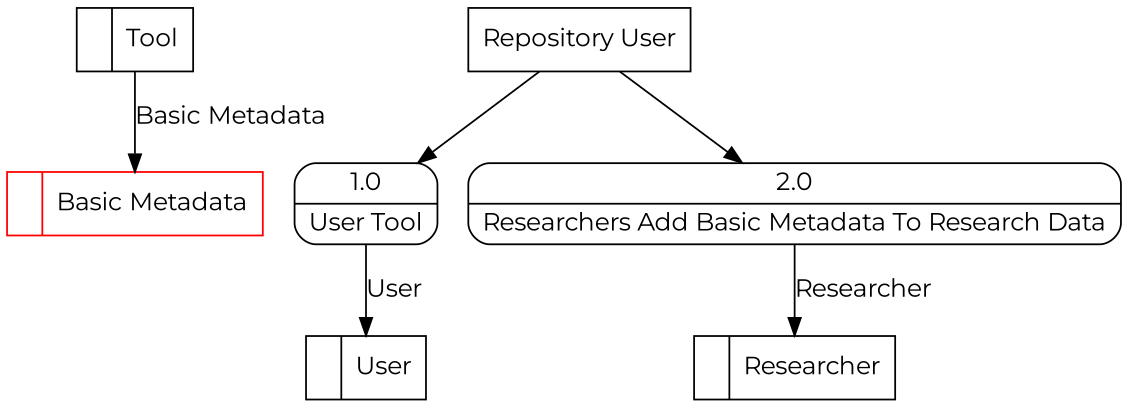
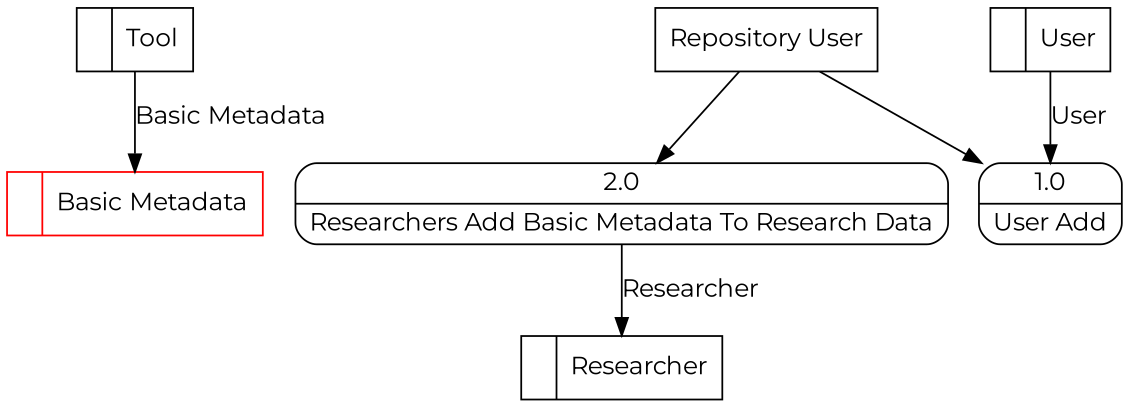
node "1.0": text "User Tool" -> "User Add"
edge "1.0" -> "User": reversed
